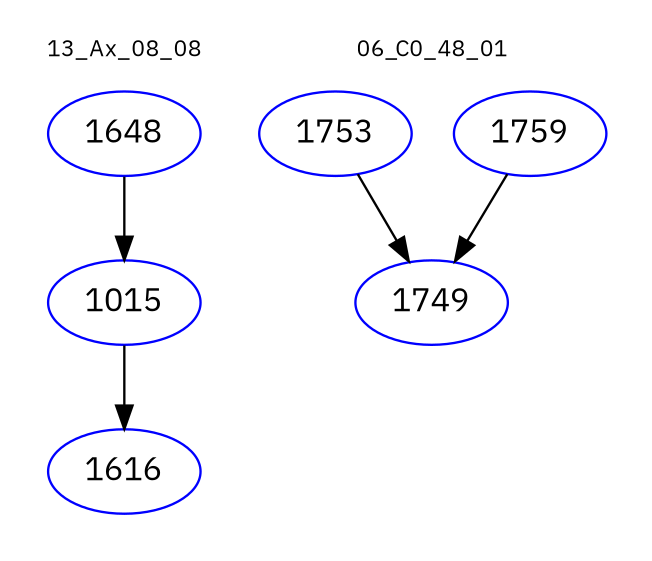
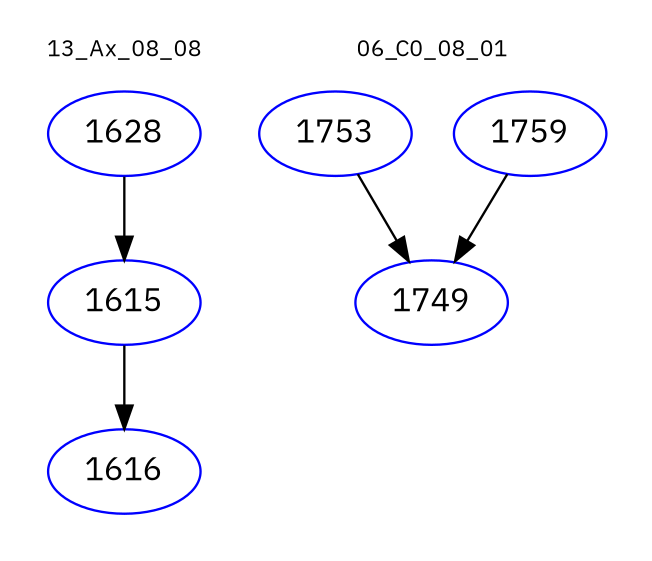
cluster "06_C0_48_01": label "06_C0_48_01" -> "06_C0_08_01"
node "1648": label "1648" -> "1628"
node "1015": label "1015" -> "1615"
